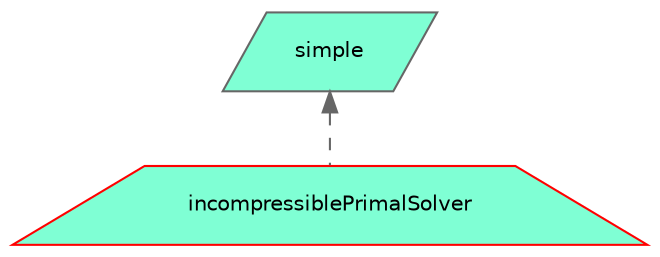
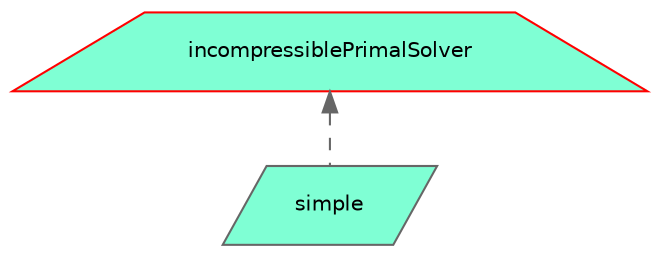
edge "incompressiblePrimalSolver" -> "simple": reversed
